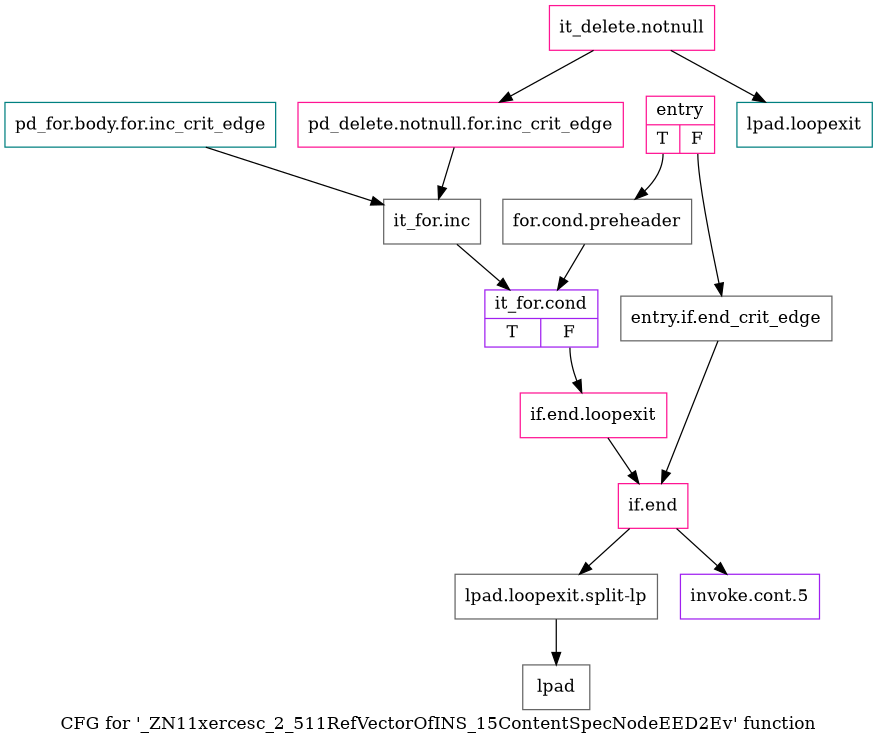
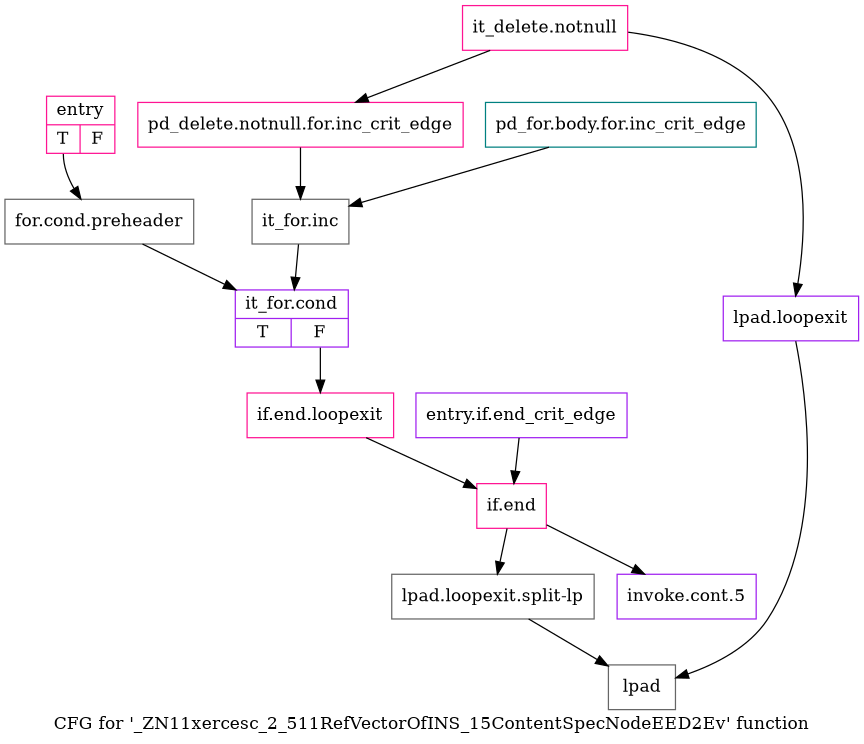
node "lpad.loopexit": color teal -> purple
edge "entry" -> "entry.if.end_crit_edge": removed
node "entry.if.end_crit_edge": color gray40 -> purple
edge "lpad.loopexit" -> "lpad": added
